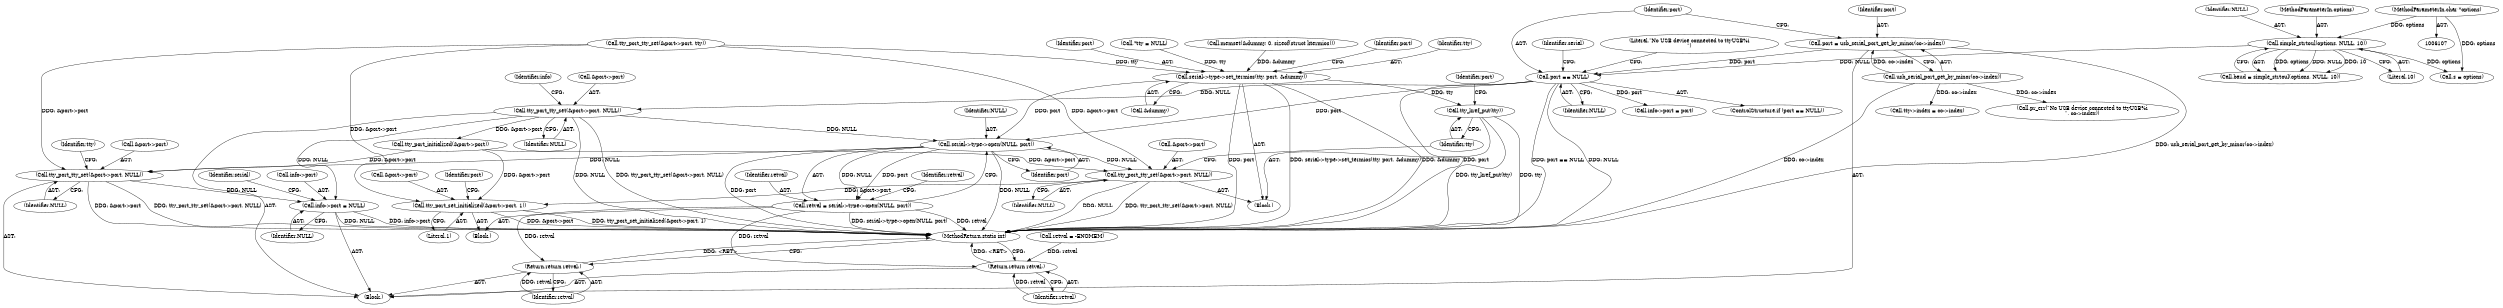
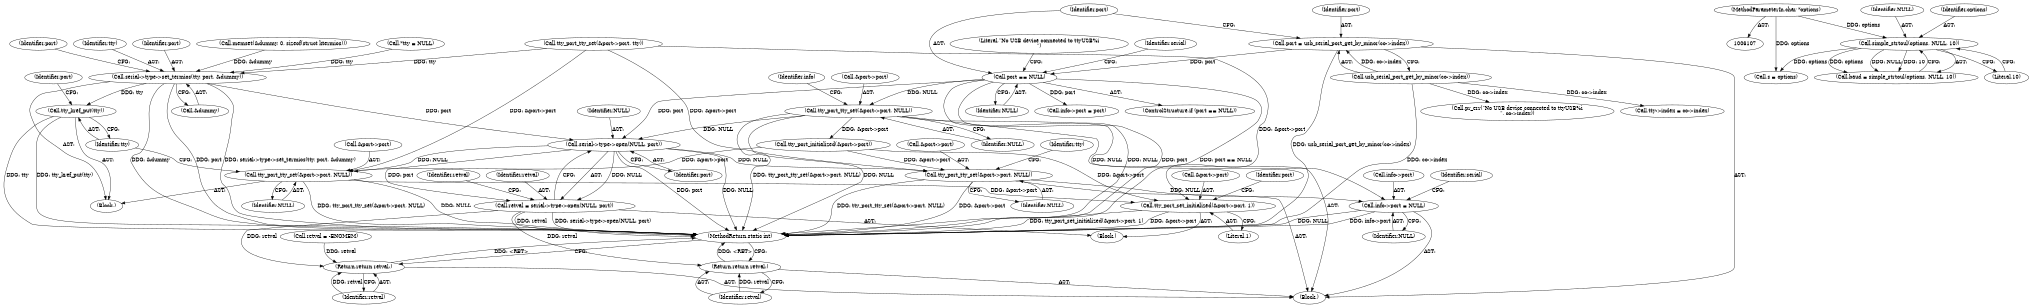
node "(MethodParameterIn,options)": label "(MethodParameterIn,options)" -> "(Identifier,options)"
edge "(Call,simple_strtoul(options, NULL, 10))" -> "(Call,port == NULL)": removed, label "DDG: NULL"
edge "(Literal,10)" -> "(Call,simple_strtoul(options, NULL, 10))": label "AST: " -> "CFG: "
